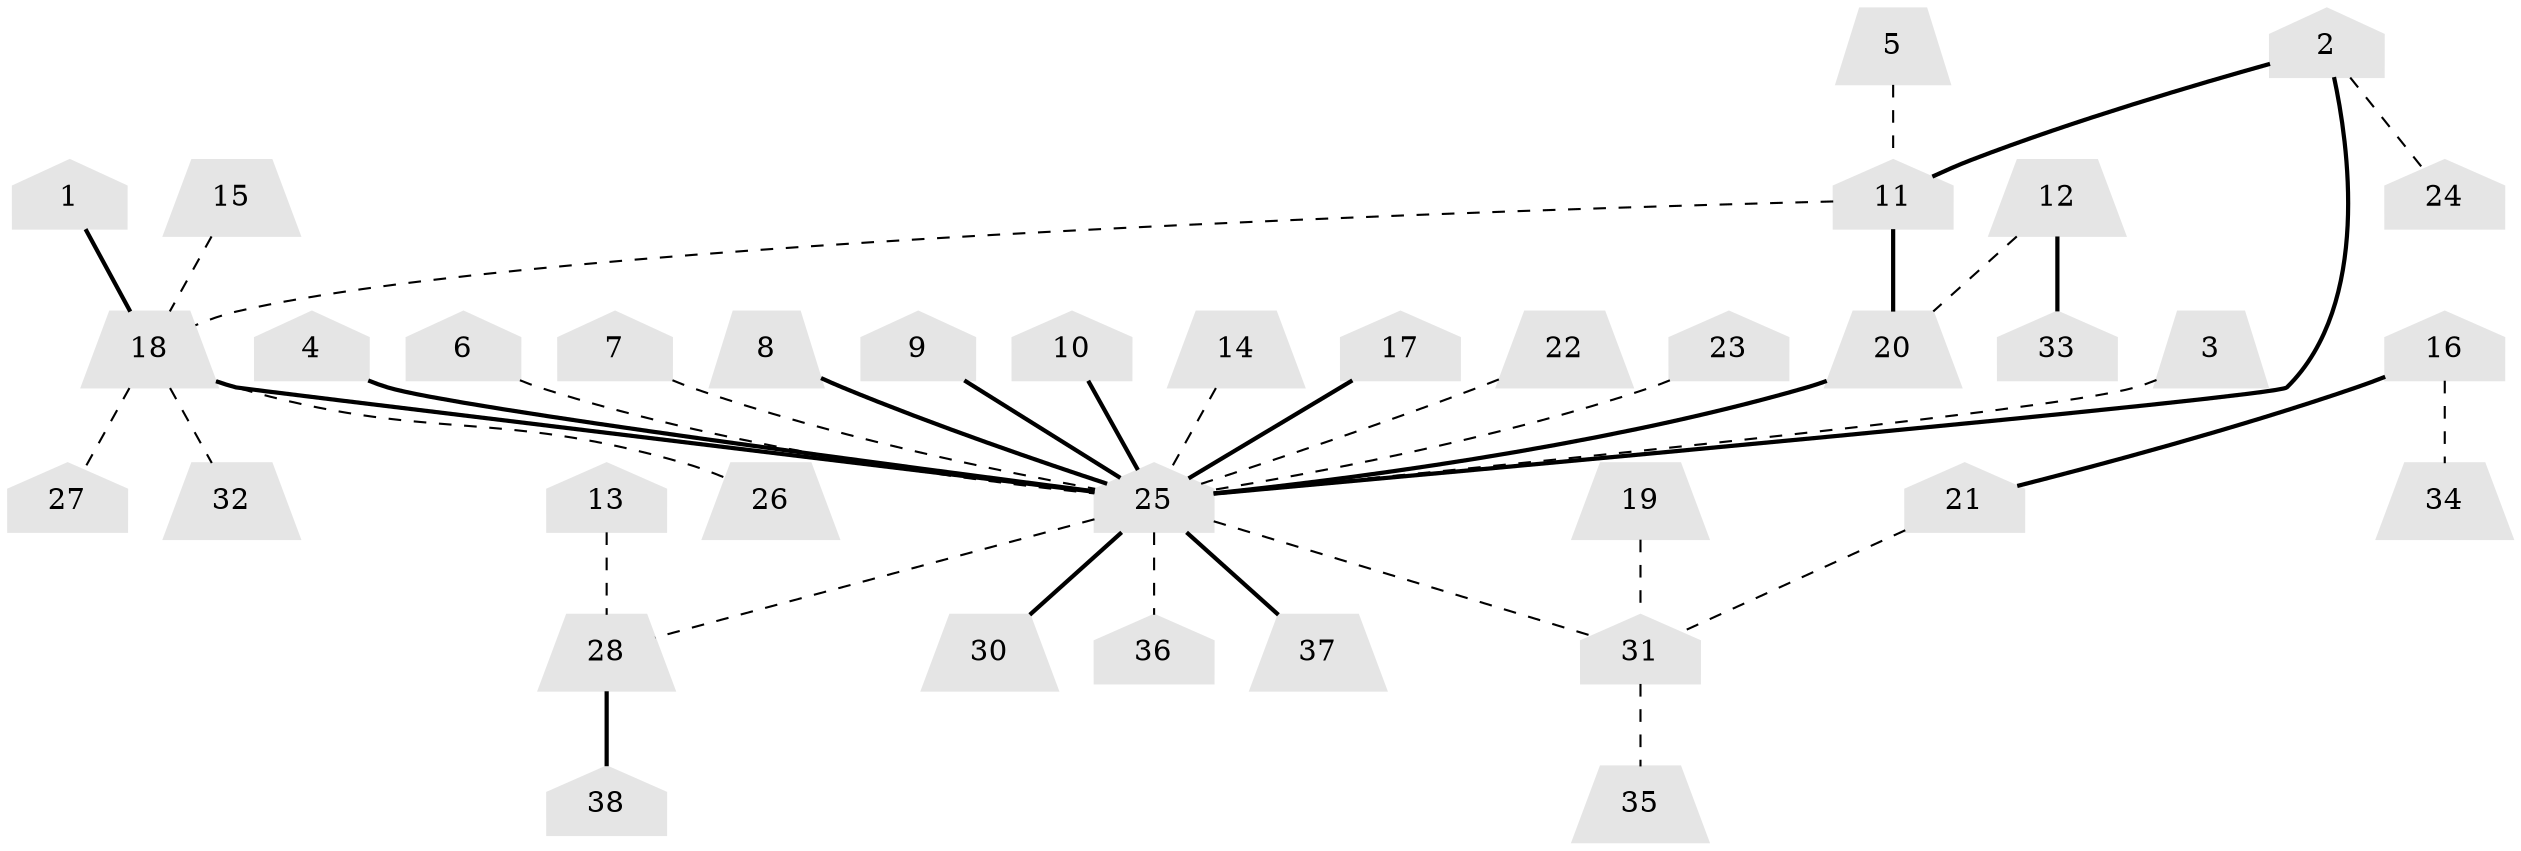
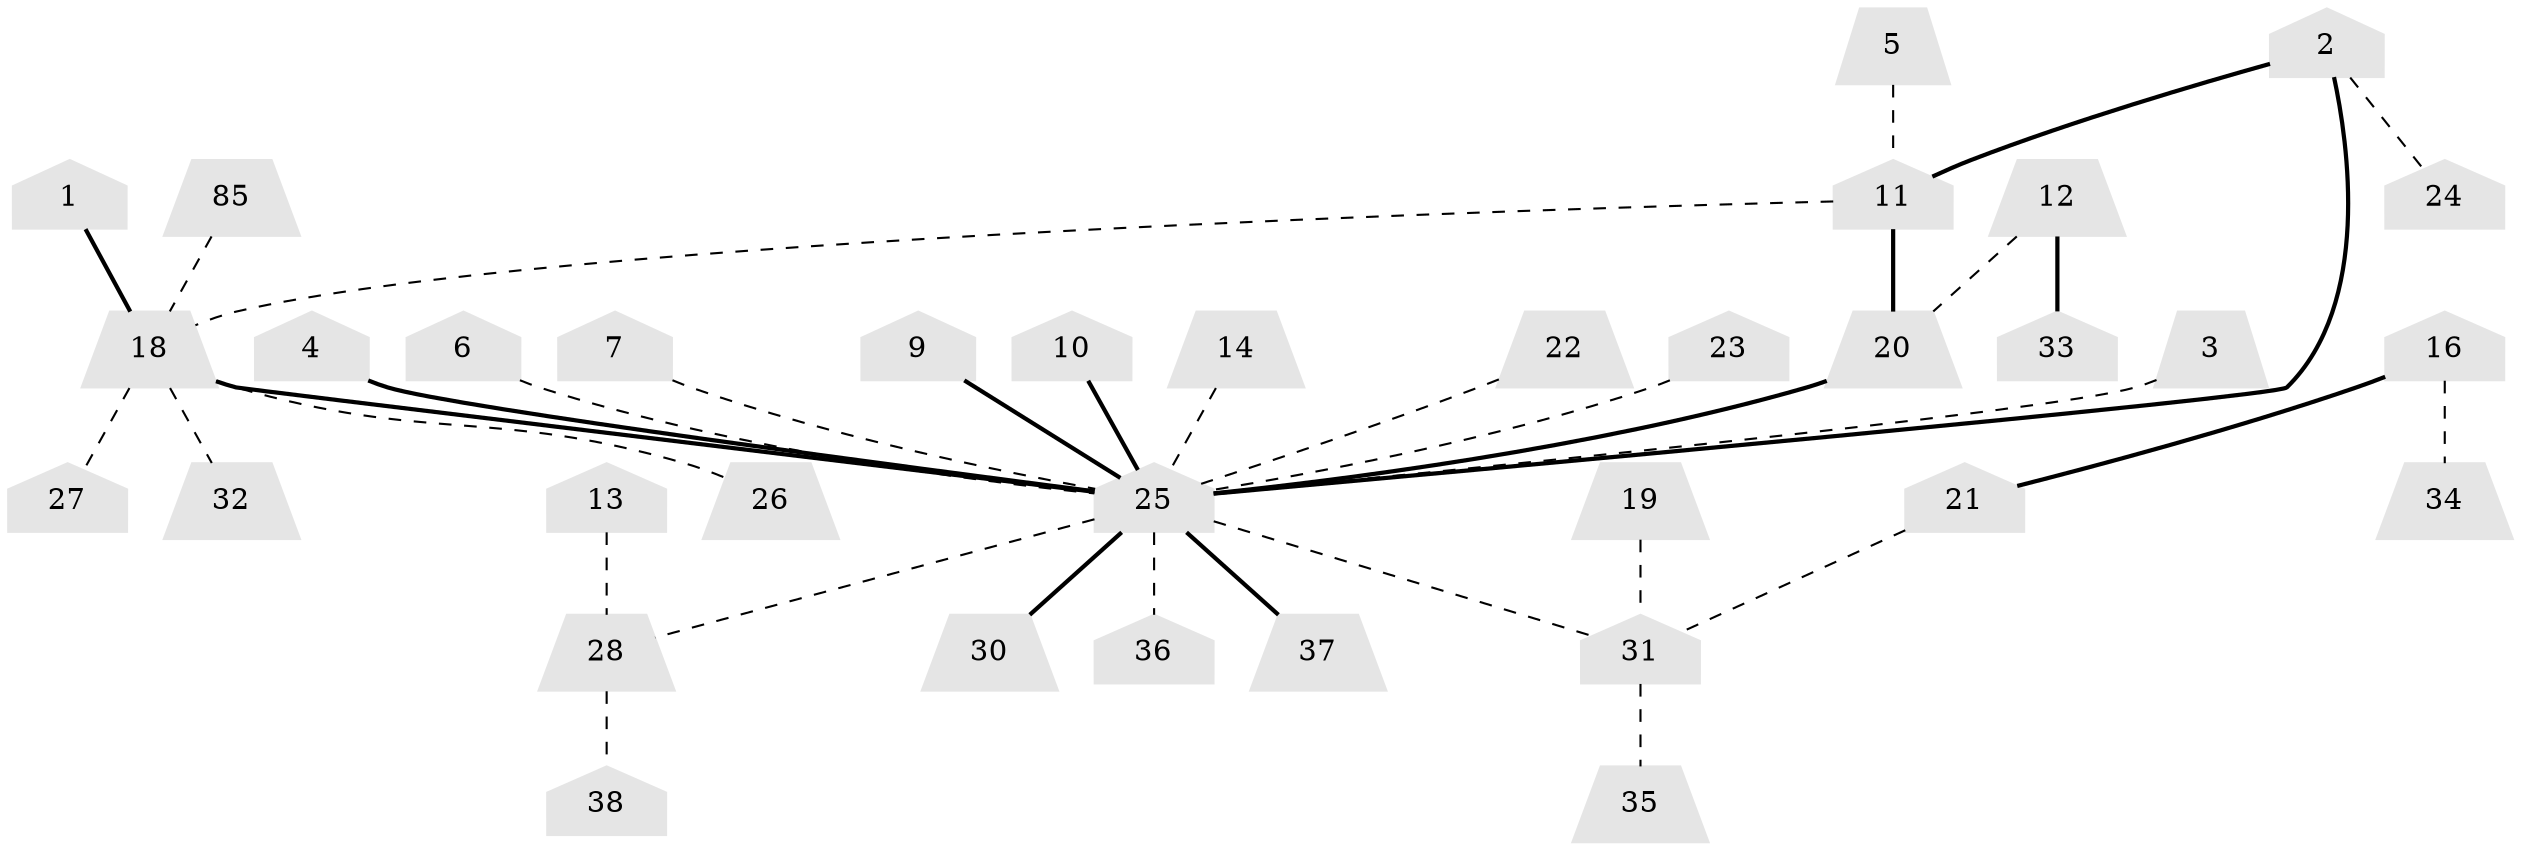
node "15": label "15" -> "85"
node "8": removed
node "17": removed
edge "28" -- "38": style bold -> dashed
